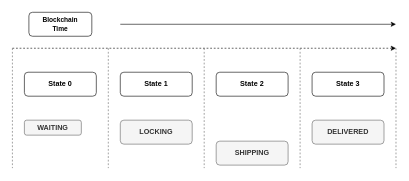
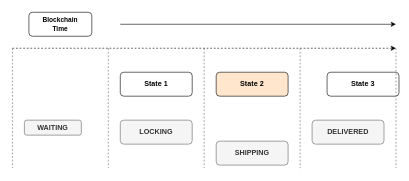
node "State 0": removed
node "State 2": fillcolor #ffffff -> #ffe6cc
node "State 3": moved (348, 84) -> (363, 84)
